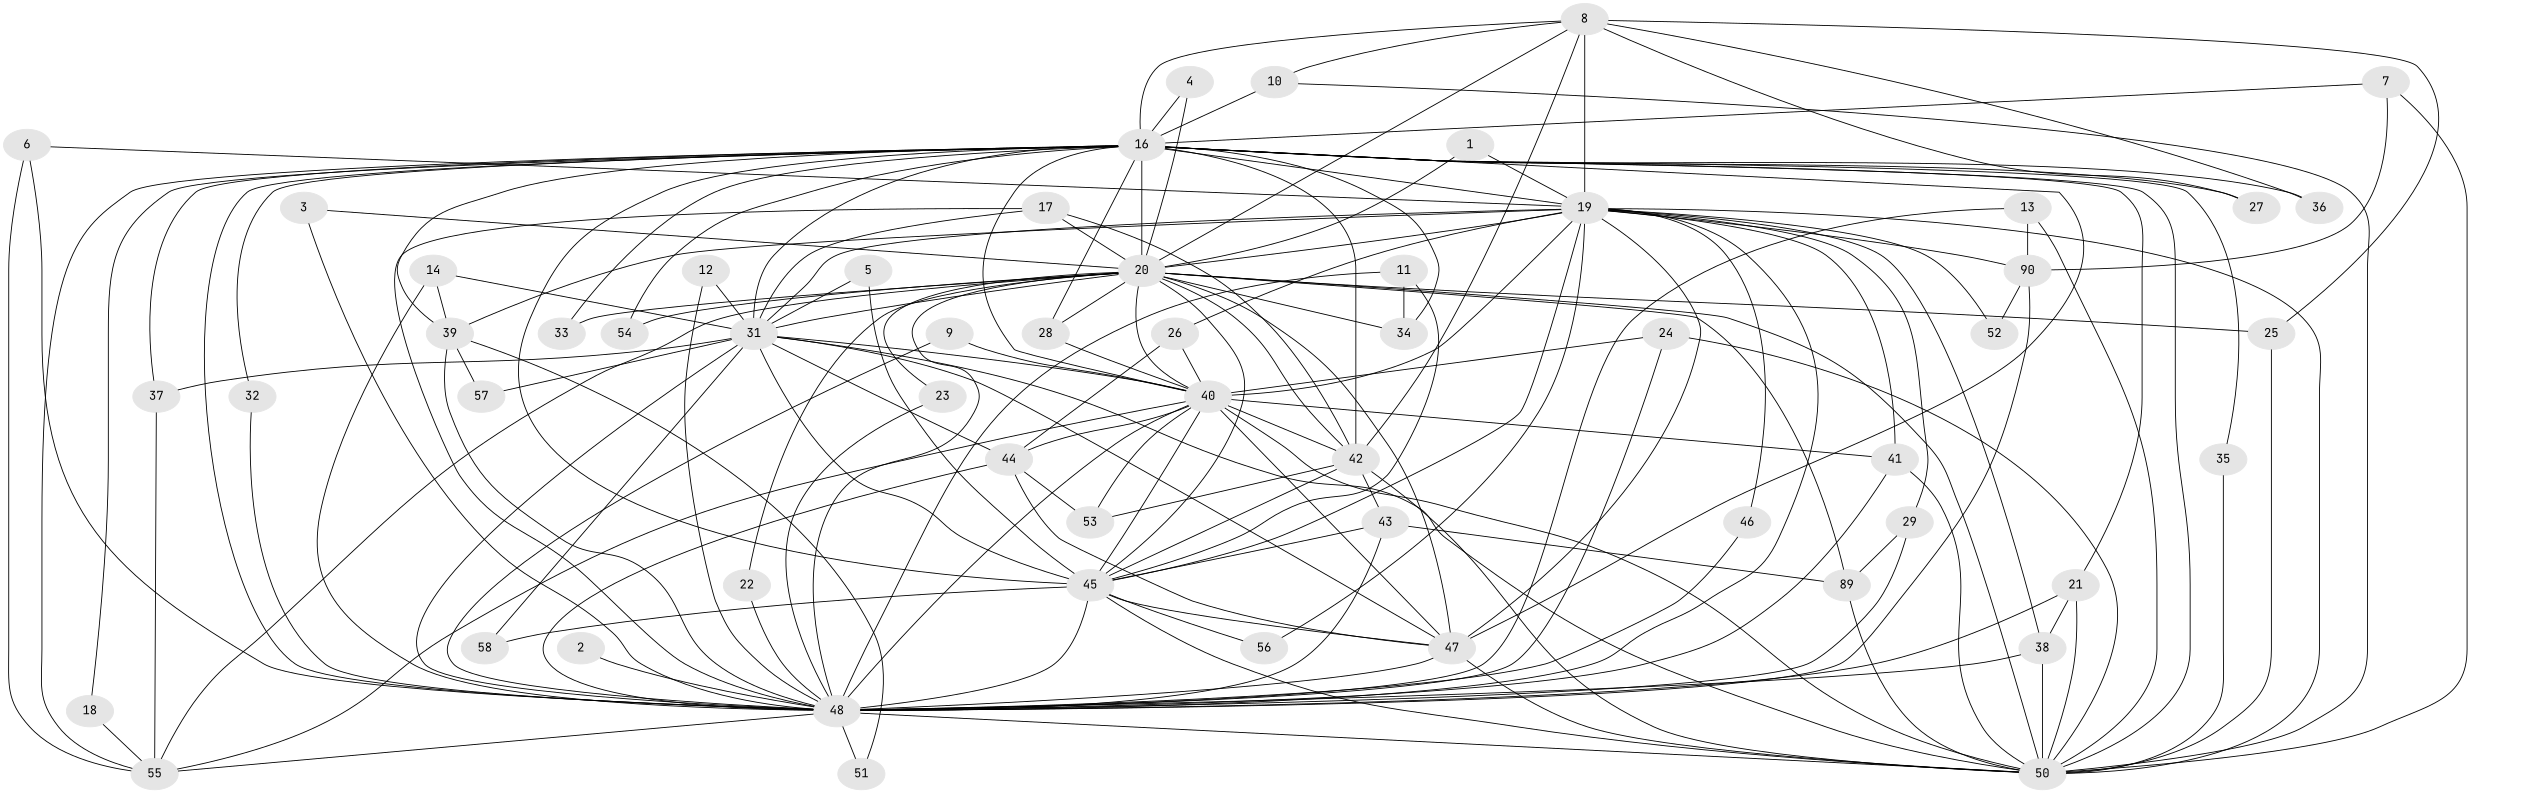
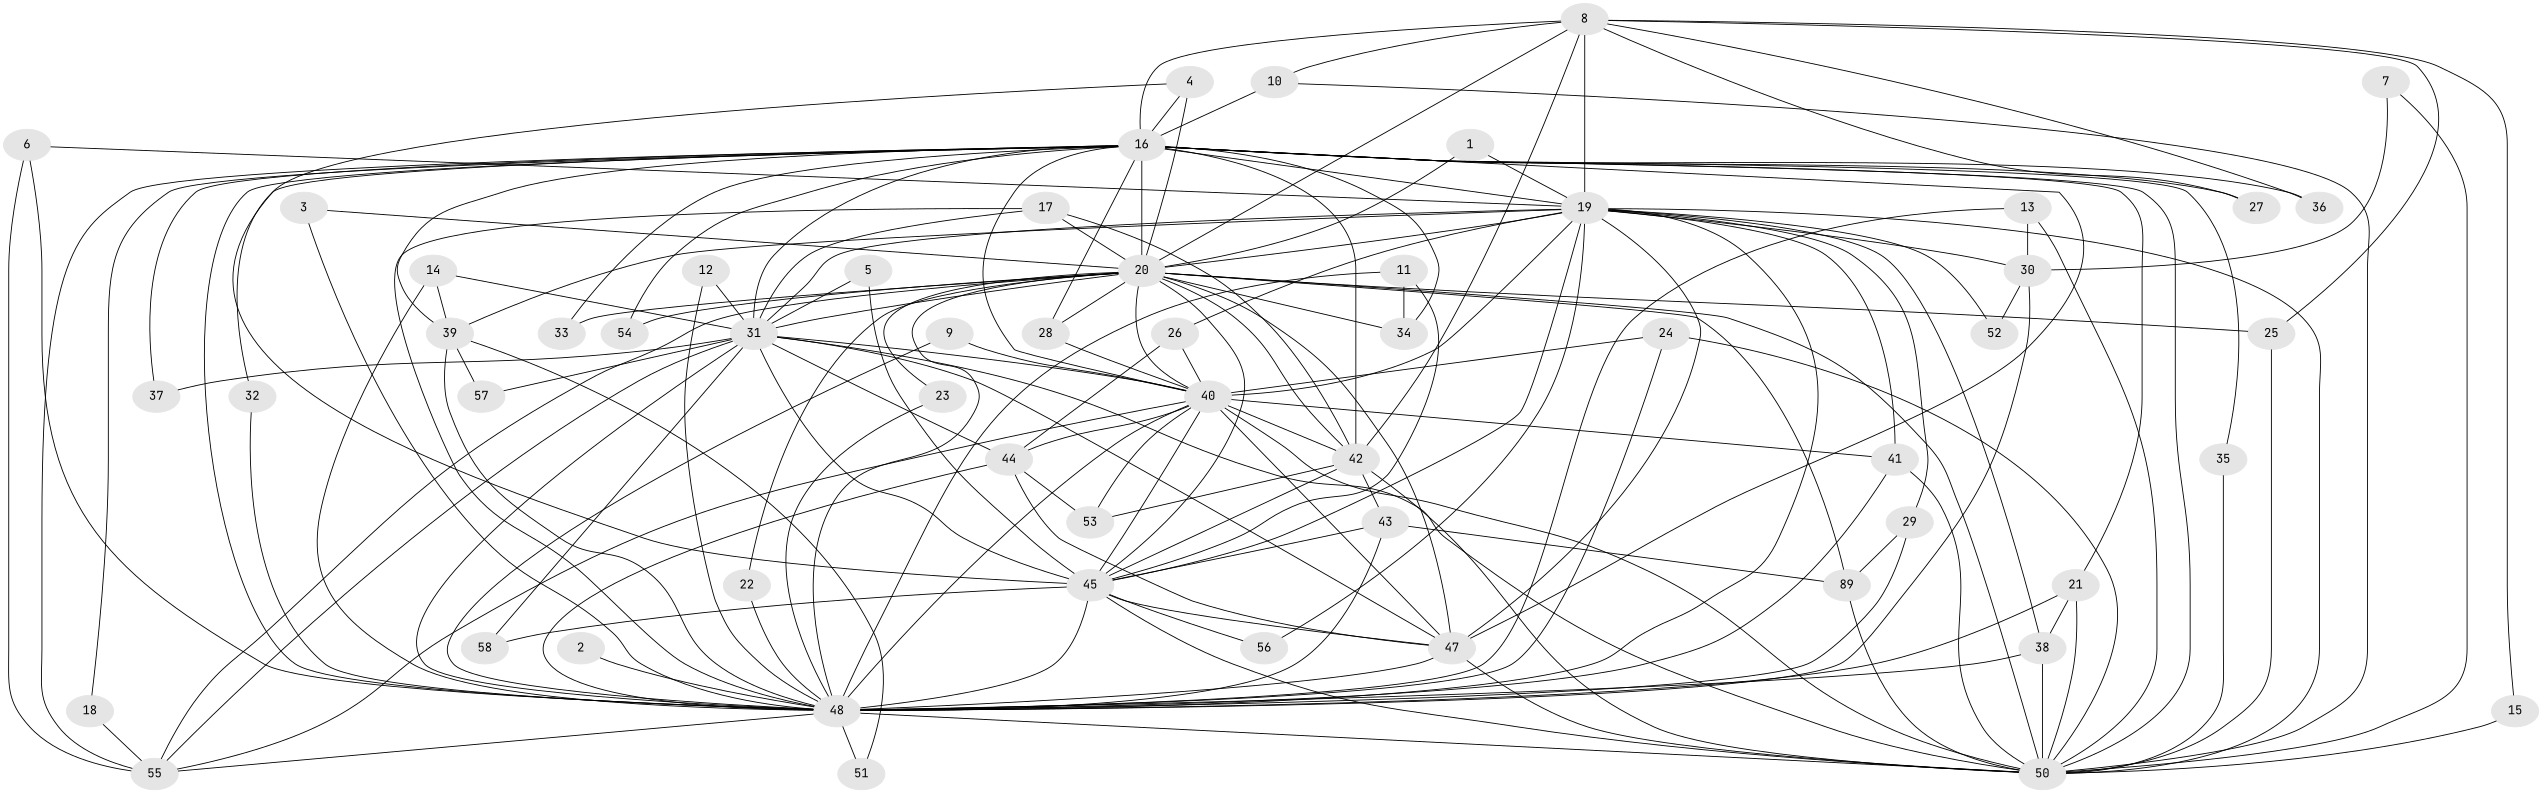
edge "7" -- "16": removed
node "90": label "90" -> "30"
edge "16" -- "45": now "4" -- "45"
node "46": removed
edge "37" -- "55": now "31" -- "55"
node "15": added
